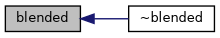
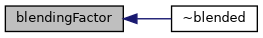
node "blended": label "blended" -> "blendingFactor"
